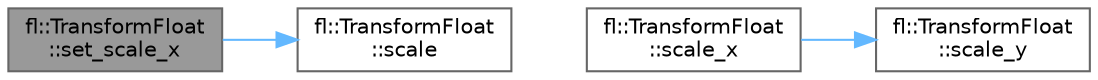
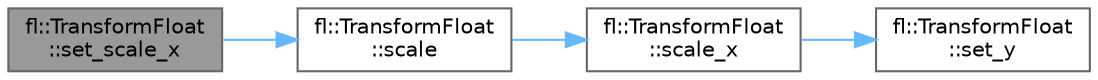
edge "fl::TransformFloat ::scale" -> "fl::TransformFloat ::scale_x": added
node "fl::TransformFloat ::scale_y": label "fl::TransformFloat ::scale_y" -> "fl::TransformFloat ::set_y"
